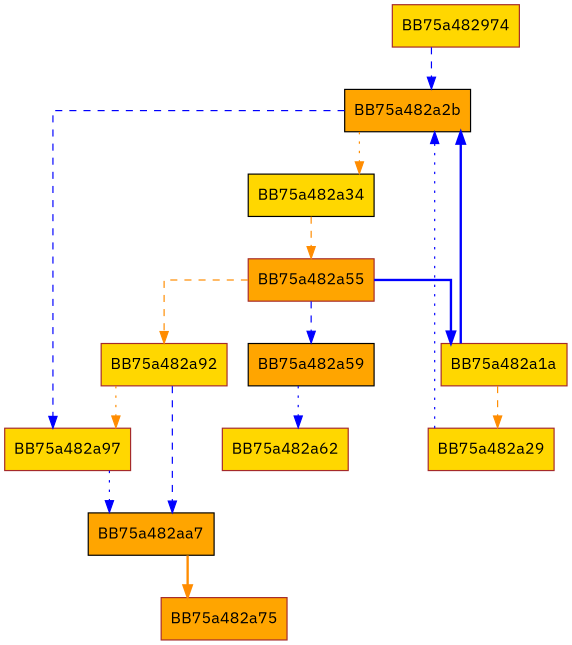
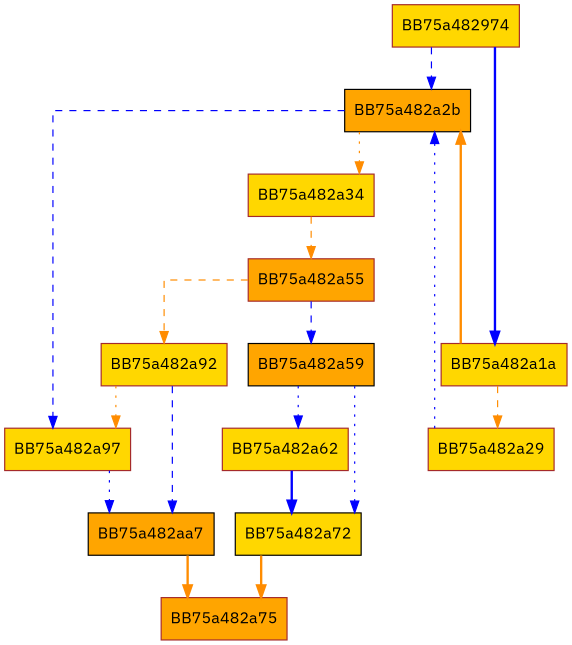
node "BB75a482a34": color black -> brown
edge "BB75a482a1a" -> "BB75a482a2b": color blue -> darkorange
edge "BB75a482a55" -> "BB75a482a1a": now "BB75a482974" -> "BB75a482a1a"
node "BB75a482a72": added
